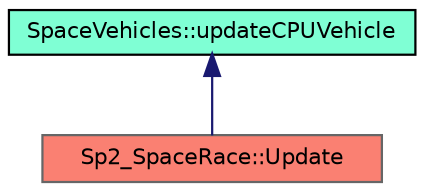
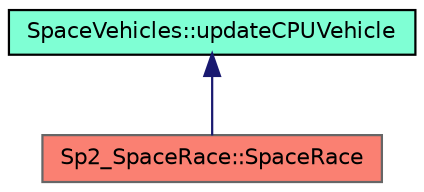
node "Sp2_SpaceRace::Update": label "Sp2_SpaceRace::Update" -> "Sp2_SpaceRace::SpaceRace"
